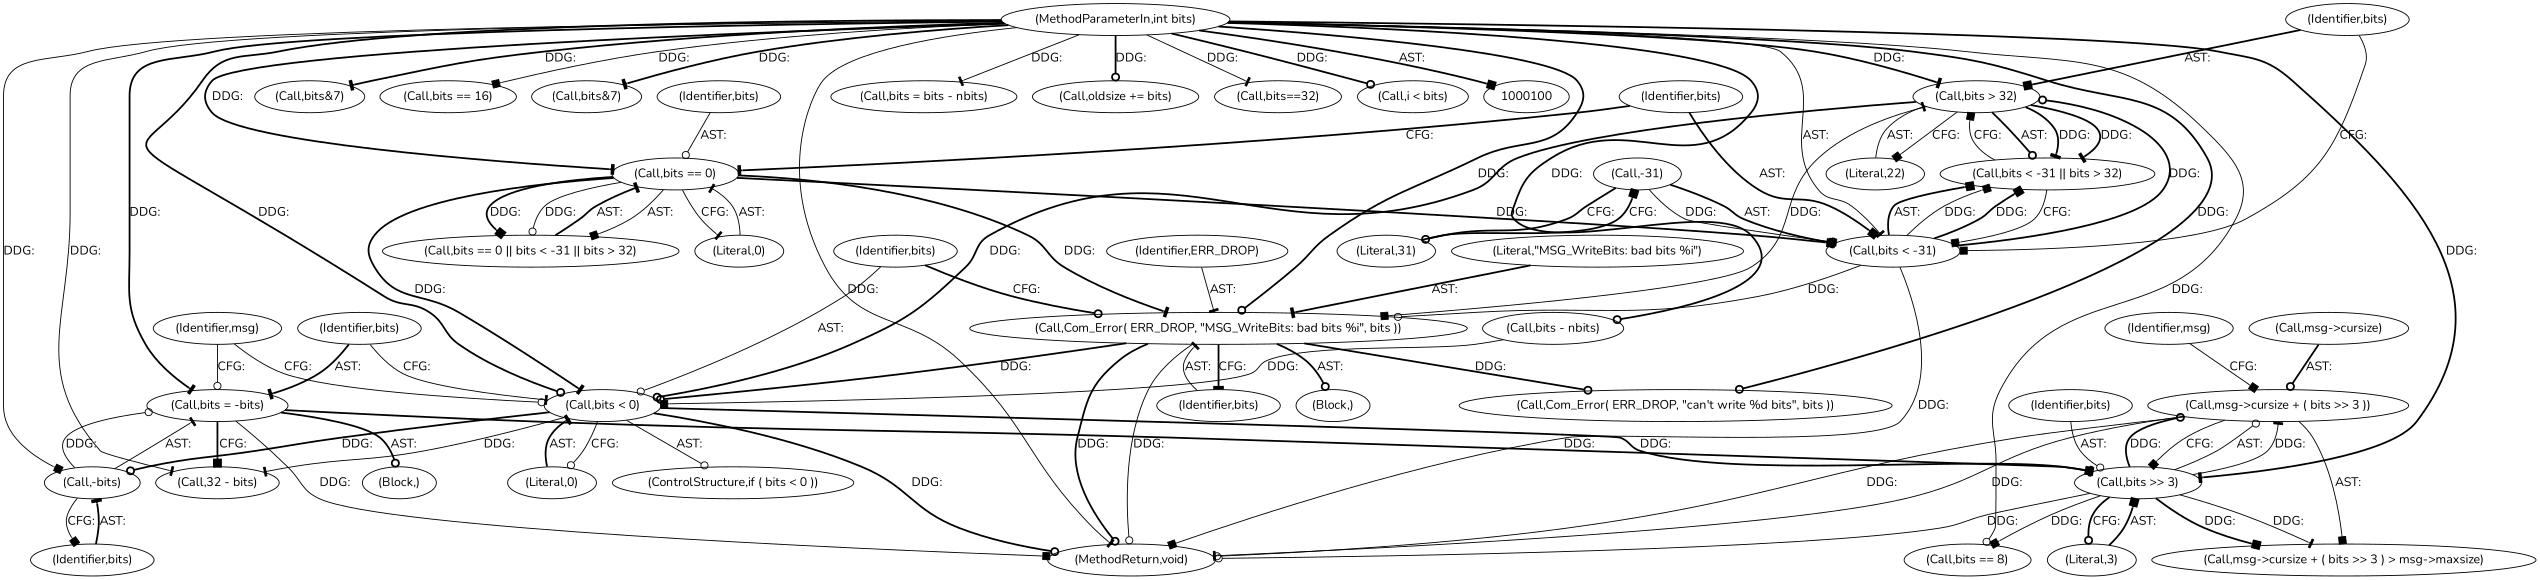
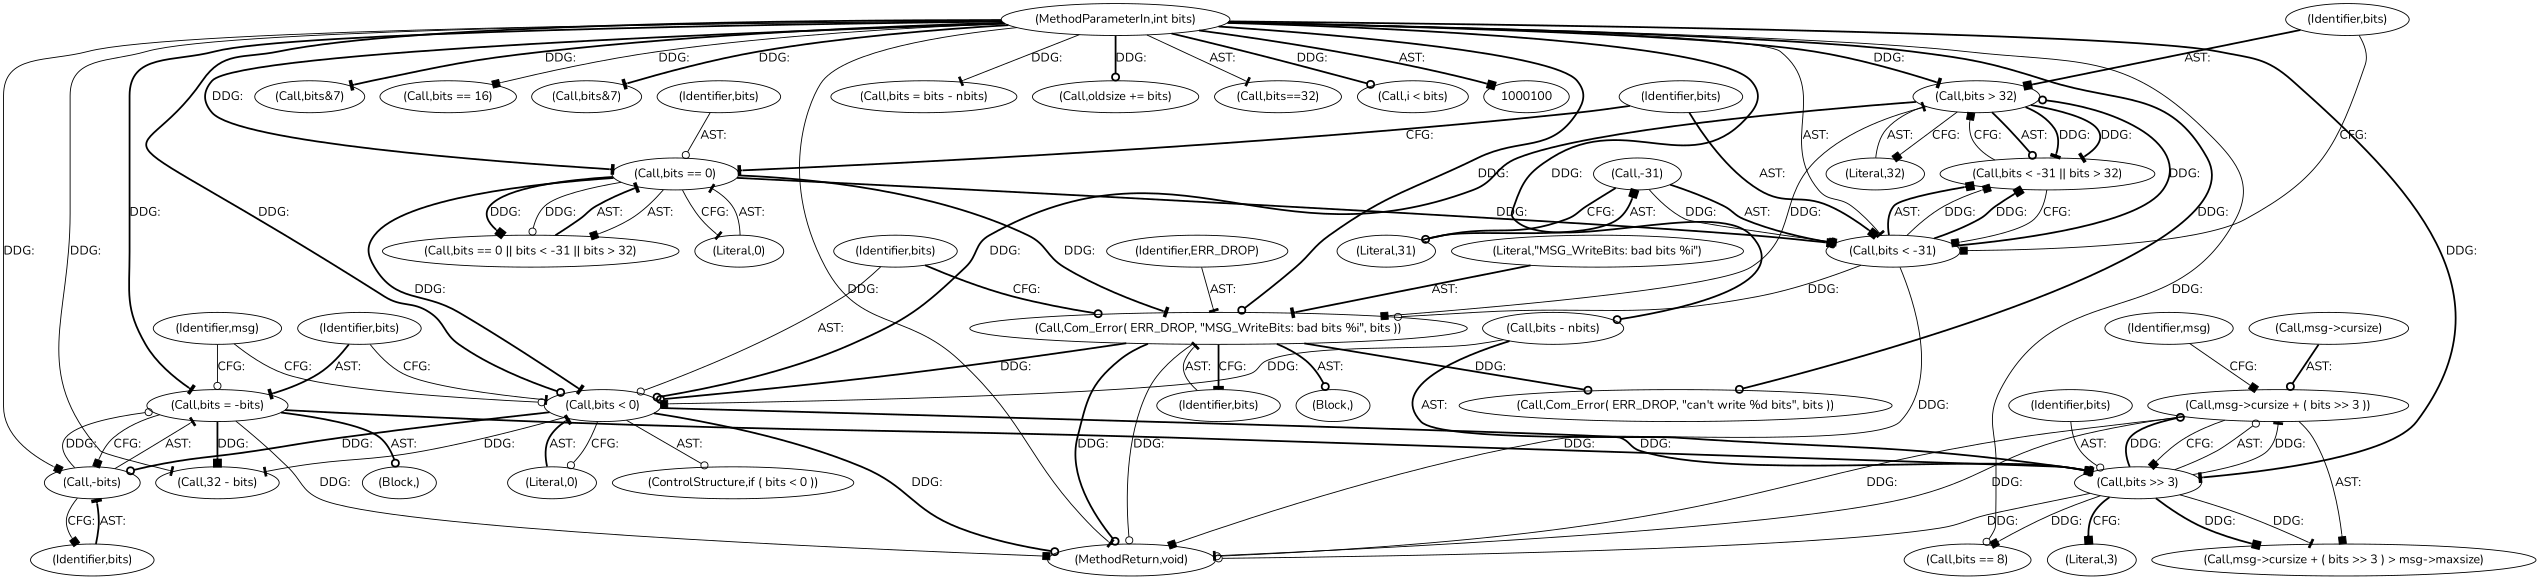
edge "(MethodParameterIn,int bits)" -> "(Call,bits==32)": label "DDG: " -> "AST: "
node "(Literal,22)": label "(Literal,22)" -> "(Literal,32)"
edge "(Literal,31)" -> "(Call,-31)": label "CFG: " -> "AST: "
edge "(Call,bits = -bits)" -> "(Call,-bits)": added, label "CFG:"
edge "(Call,bits = -bits)" -> "(Call,32 - bits)": label "CFG: " -> "DDG: "
edge "(Call,bits >> 3)" -> "(Literal,3)": arrowhead odot -> box
edge "(Literal,3)" -> "(Call,bits >> 3)": now "(Call,bits - nbits)" -> "(Call,bits >> 3)"
